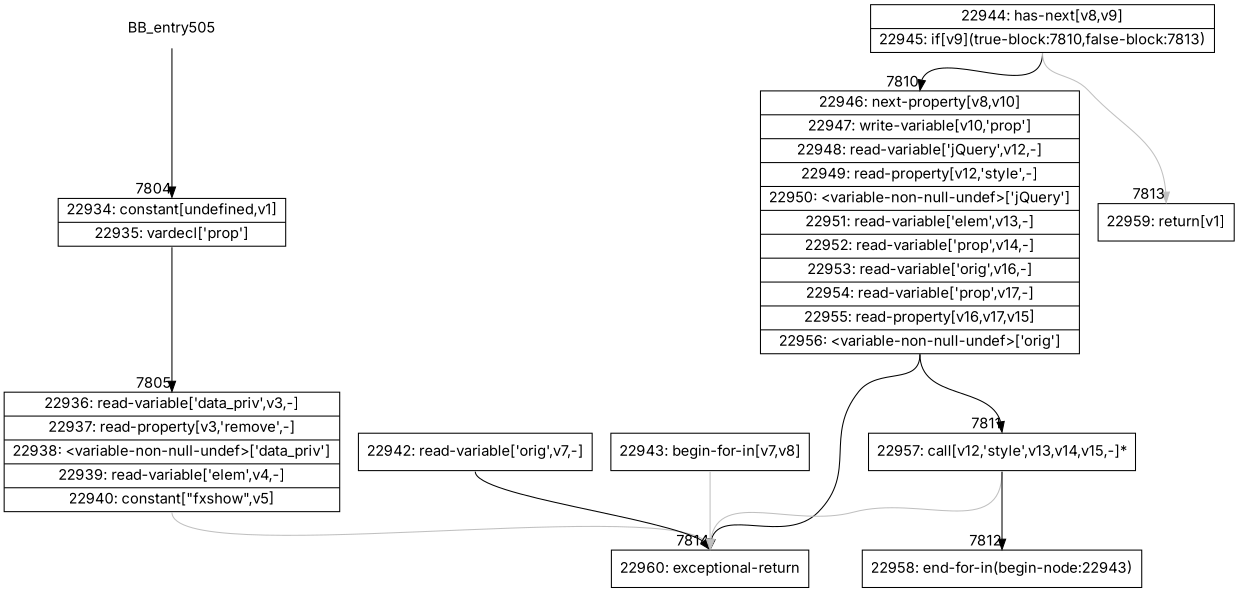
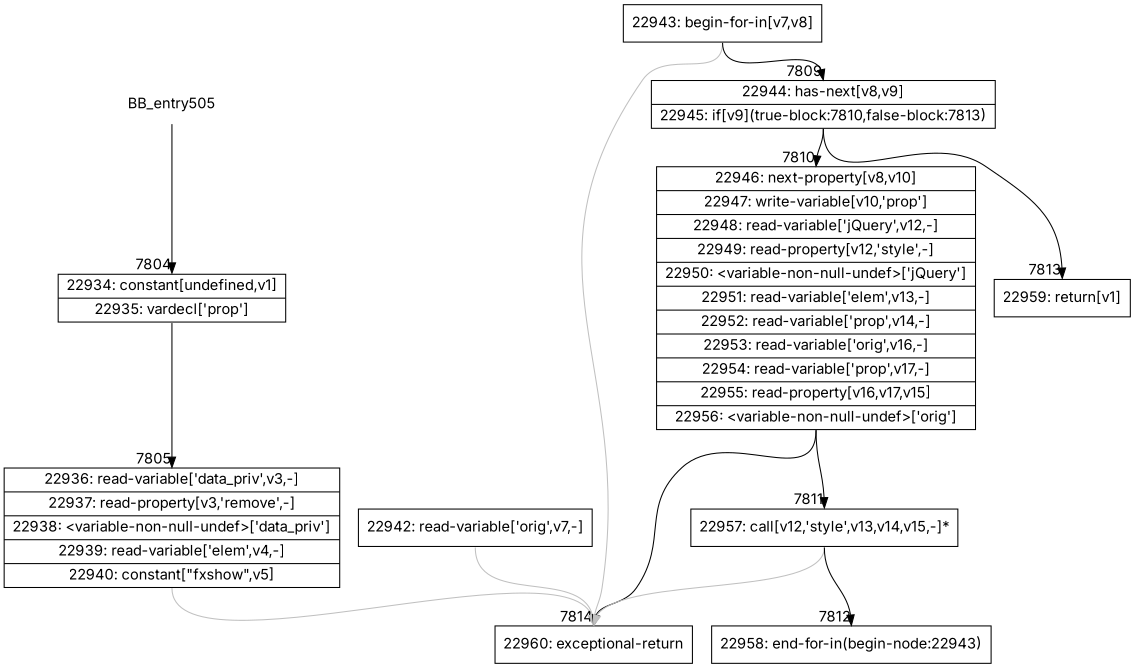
edge "22943: begin-for-in[v7,v8]" -> "22944: has-next[v8,v9]": added
edge "22944: has-next[v8,v9]" -> "22959: return[v1]": color gray -> black
edge "22942: read-variable['orig',v7,-]" -> "22960: exceptional-return": color black -> gray
